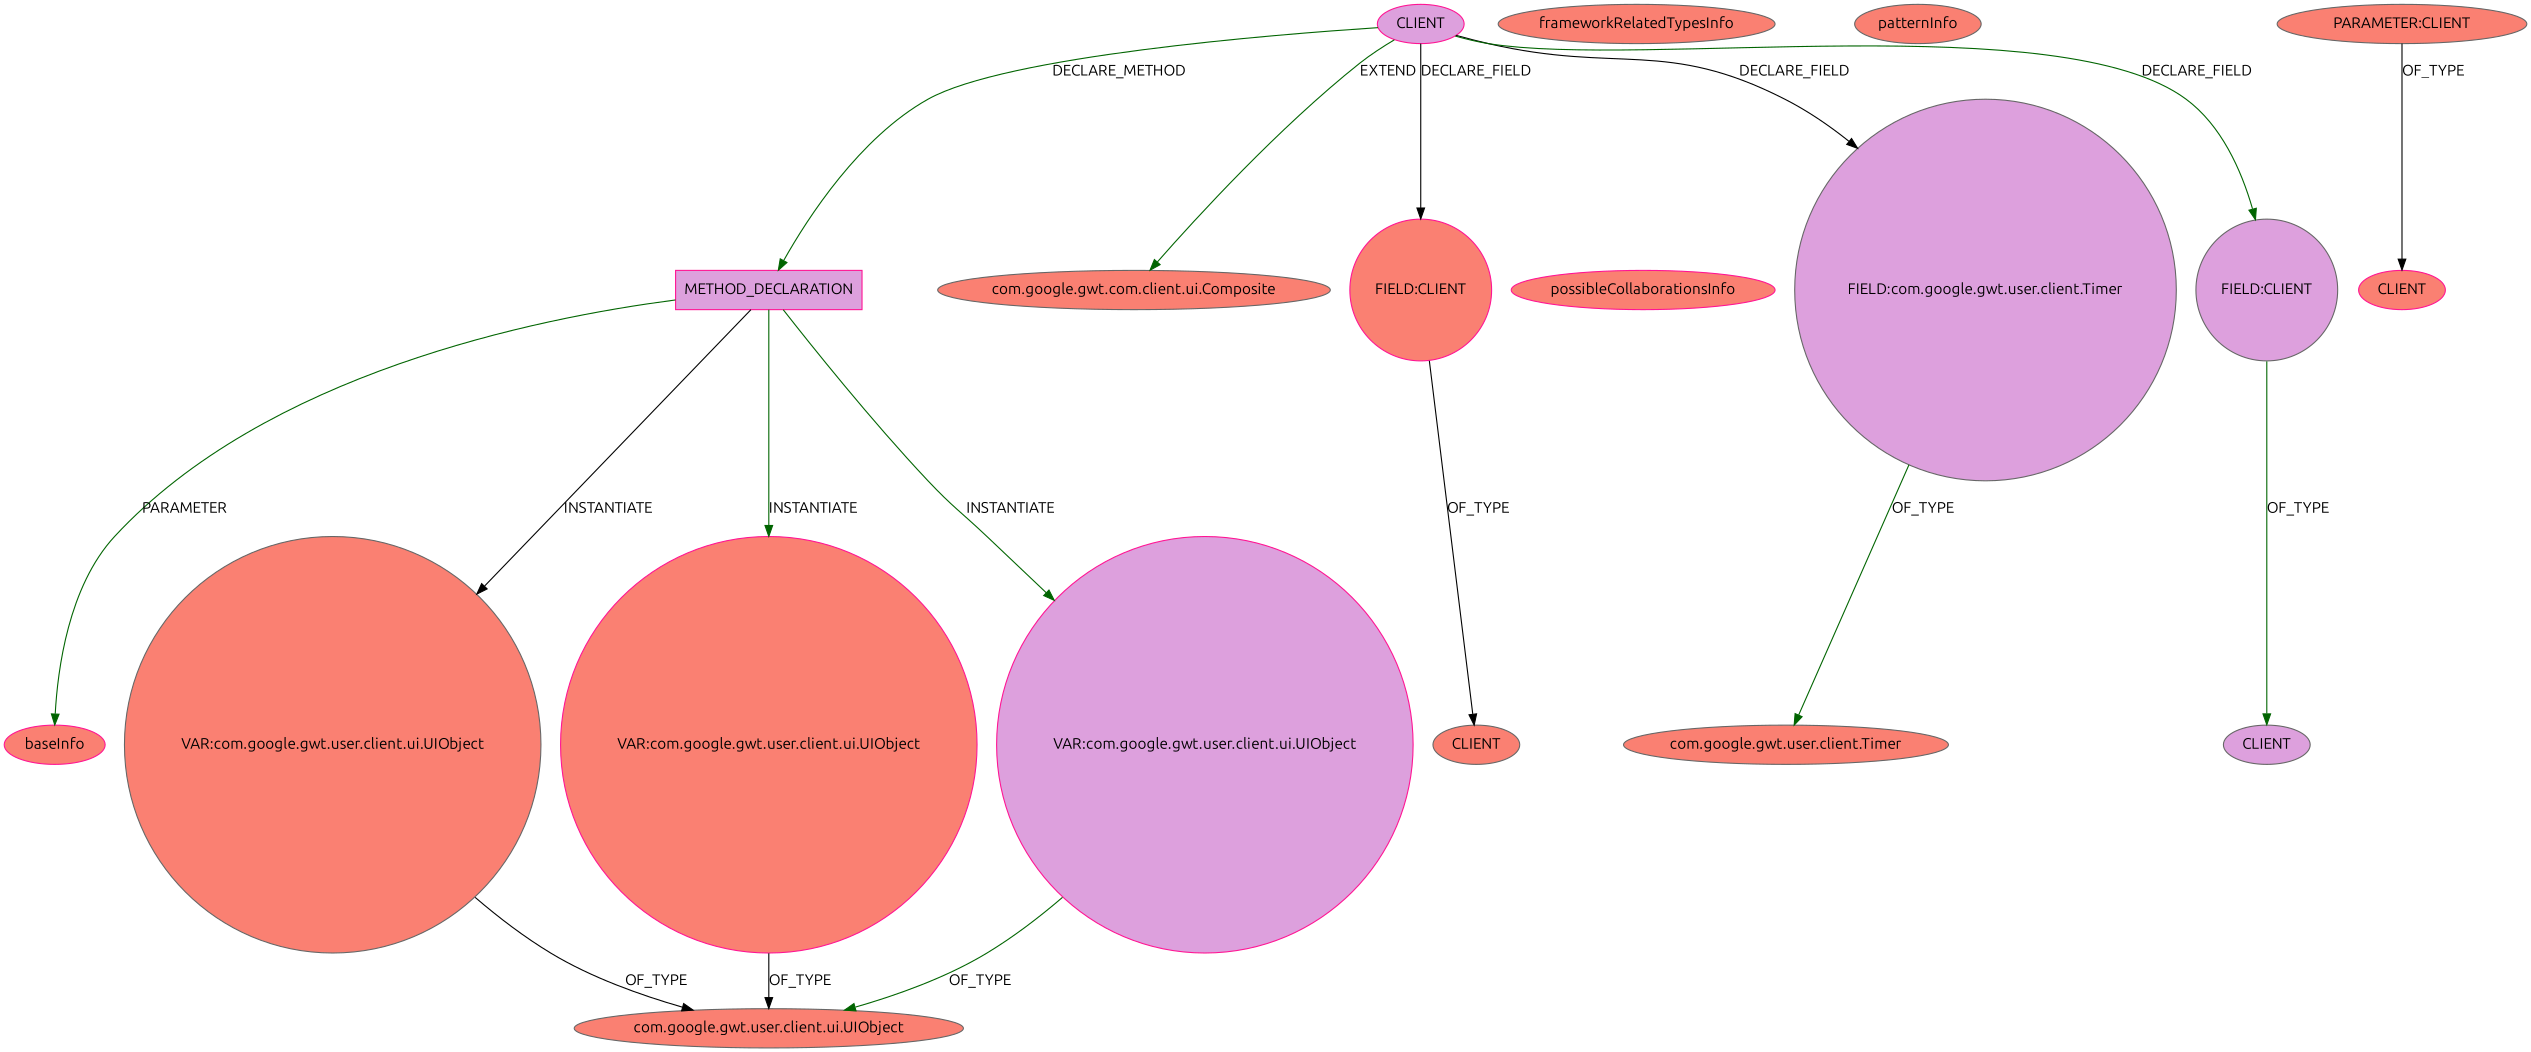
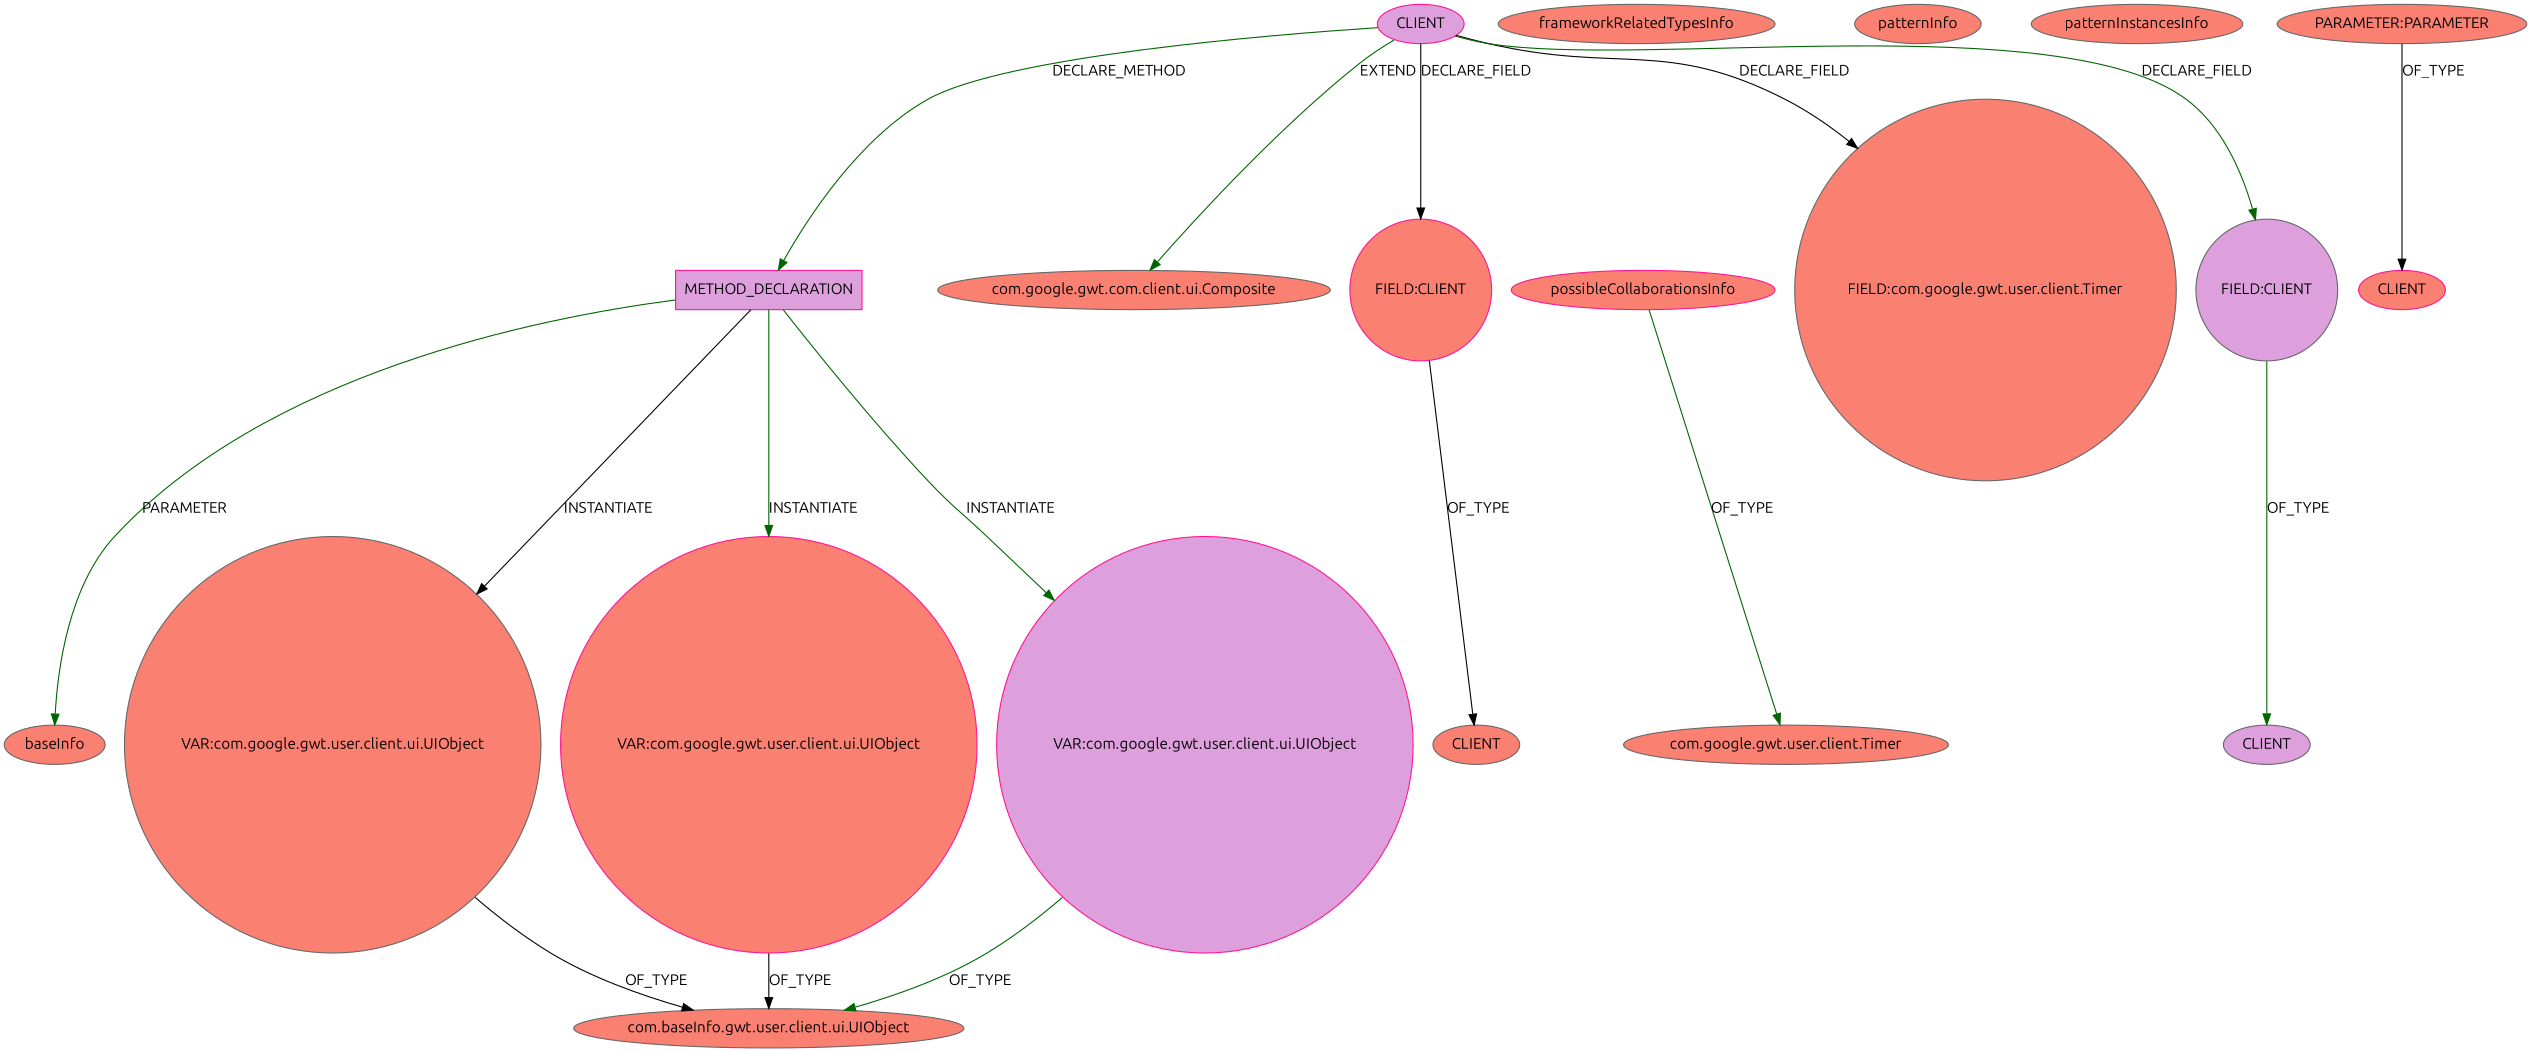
node "patternInstancesInfo": added
node "PARAMETER:CLIENT": label "PARAMETER:CLIENT" -> "PARAMETER:PARAMETER"
node "FIELD:com.google.gwt.user.client.Timer": fillcolor plum -> salmon
edge "FIELD:com.google.gwt.user.client.Timer" -> "com.google.gwt.user.client.Timer": now "possibleCollaborationsInfo" -> "com.google.gwt.user.client.Timer"
node "baseInfo": color deeppink -> gray40
node "com.google.gwt.user.client.ui.UIObject": label "com.google.gwt.user.client.ui.UIObject" -> "com.baseInfo.gwt.user.client.ui.UIObject"
